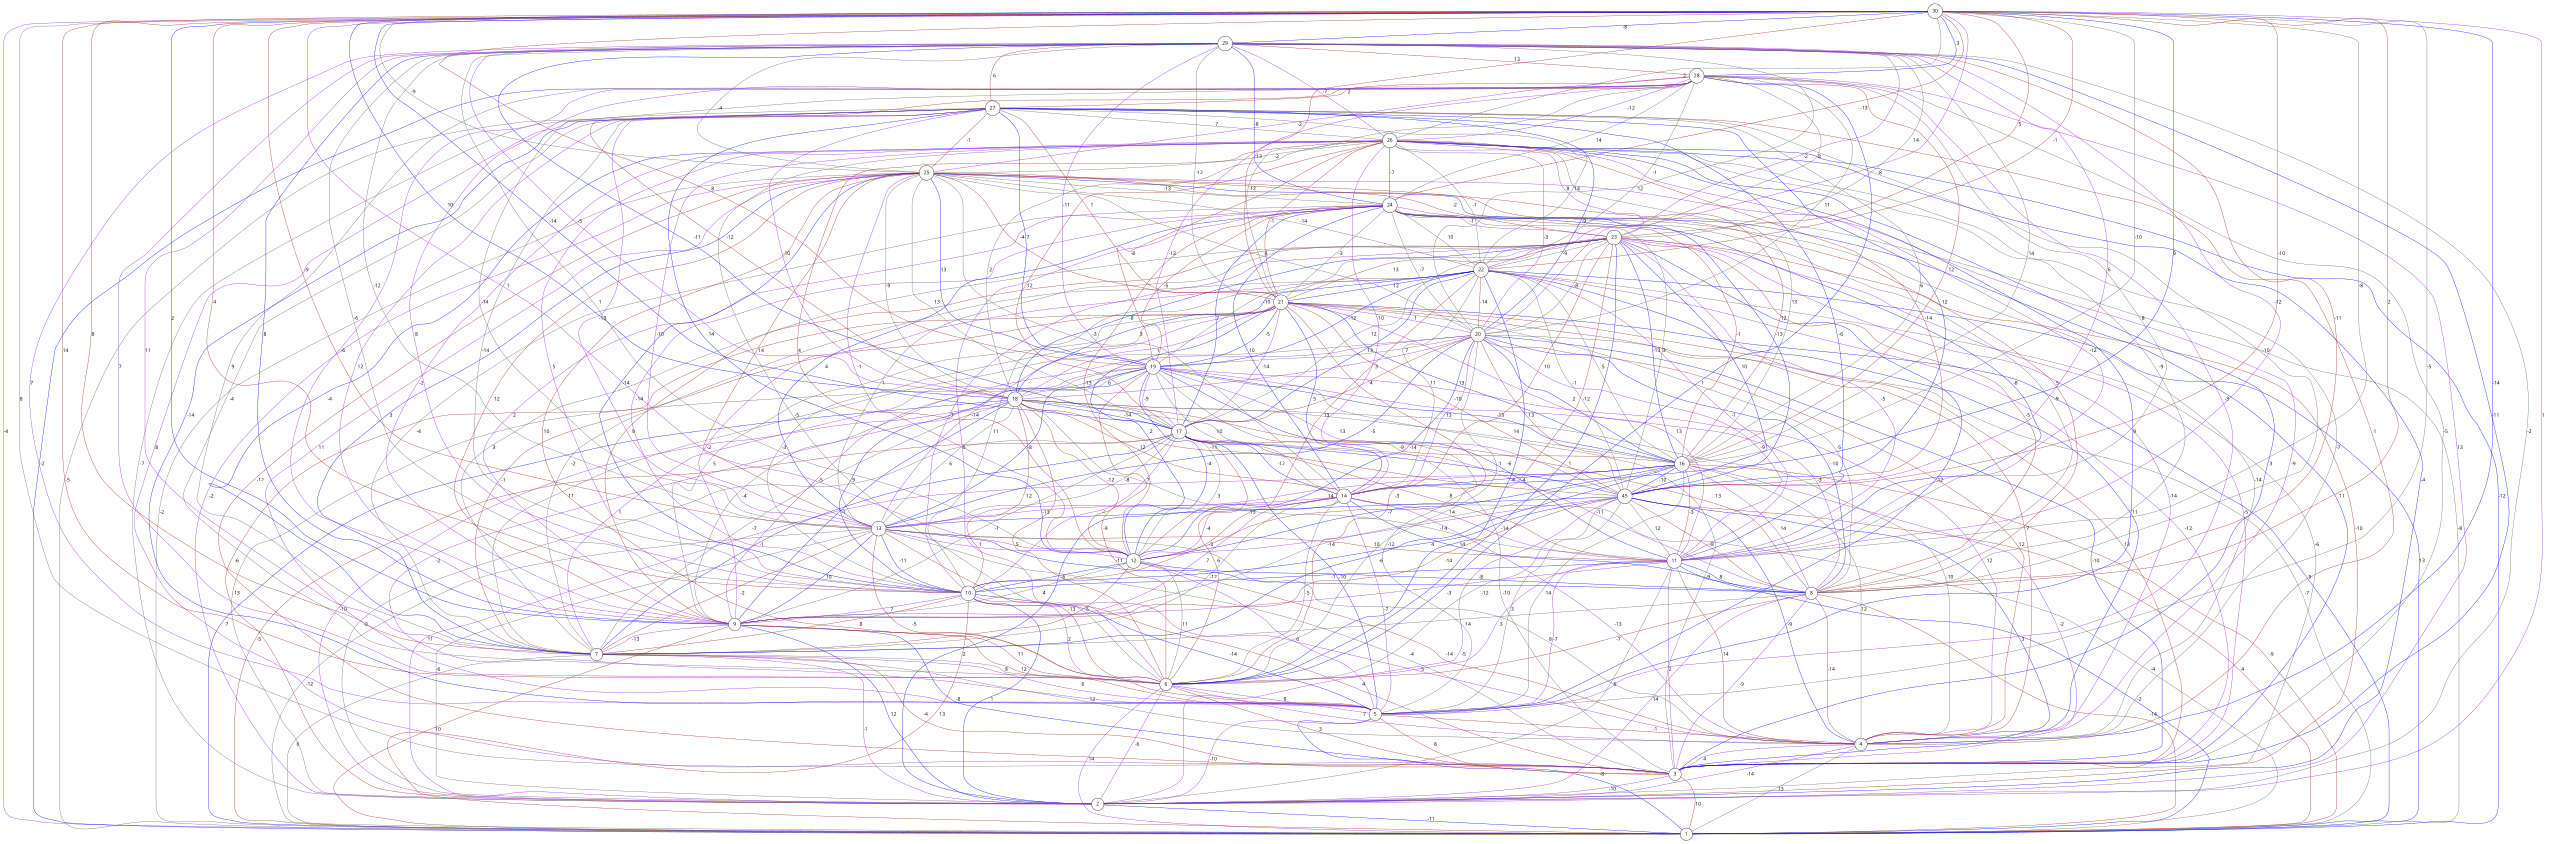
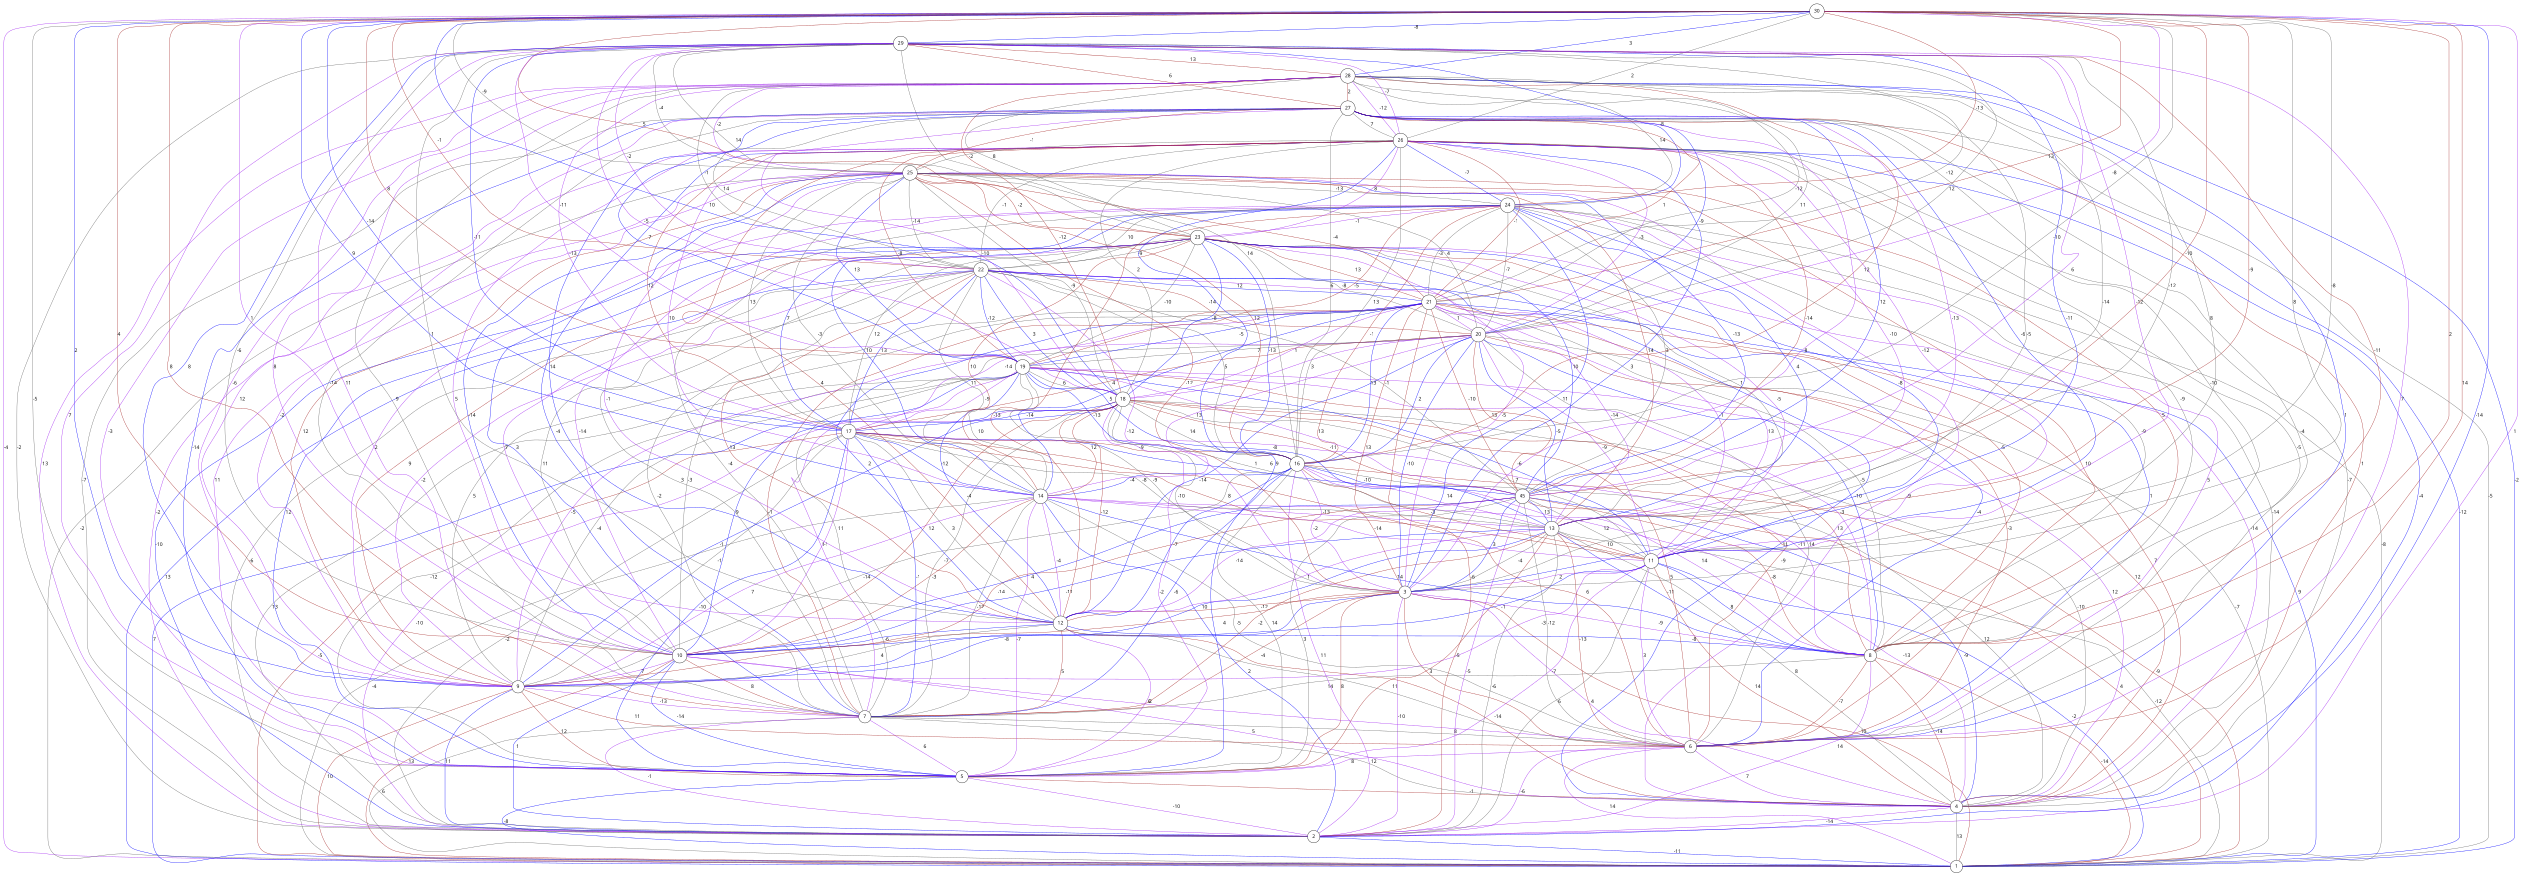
edge "23" -- "12": now "3" -- "12"
edge "9" -- "2": label "12" -> "11"
edge "23" -- "2": color brown -> blue
